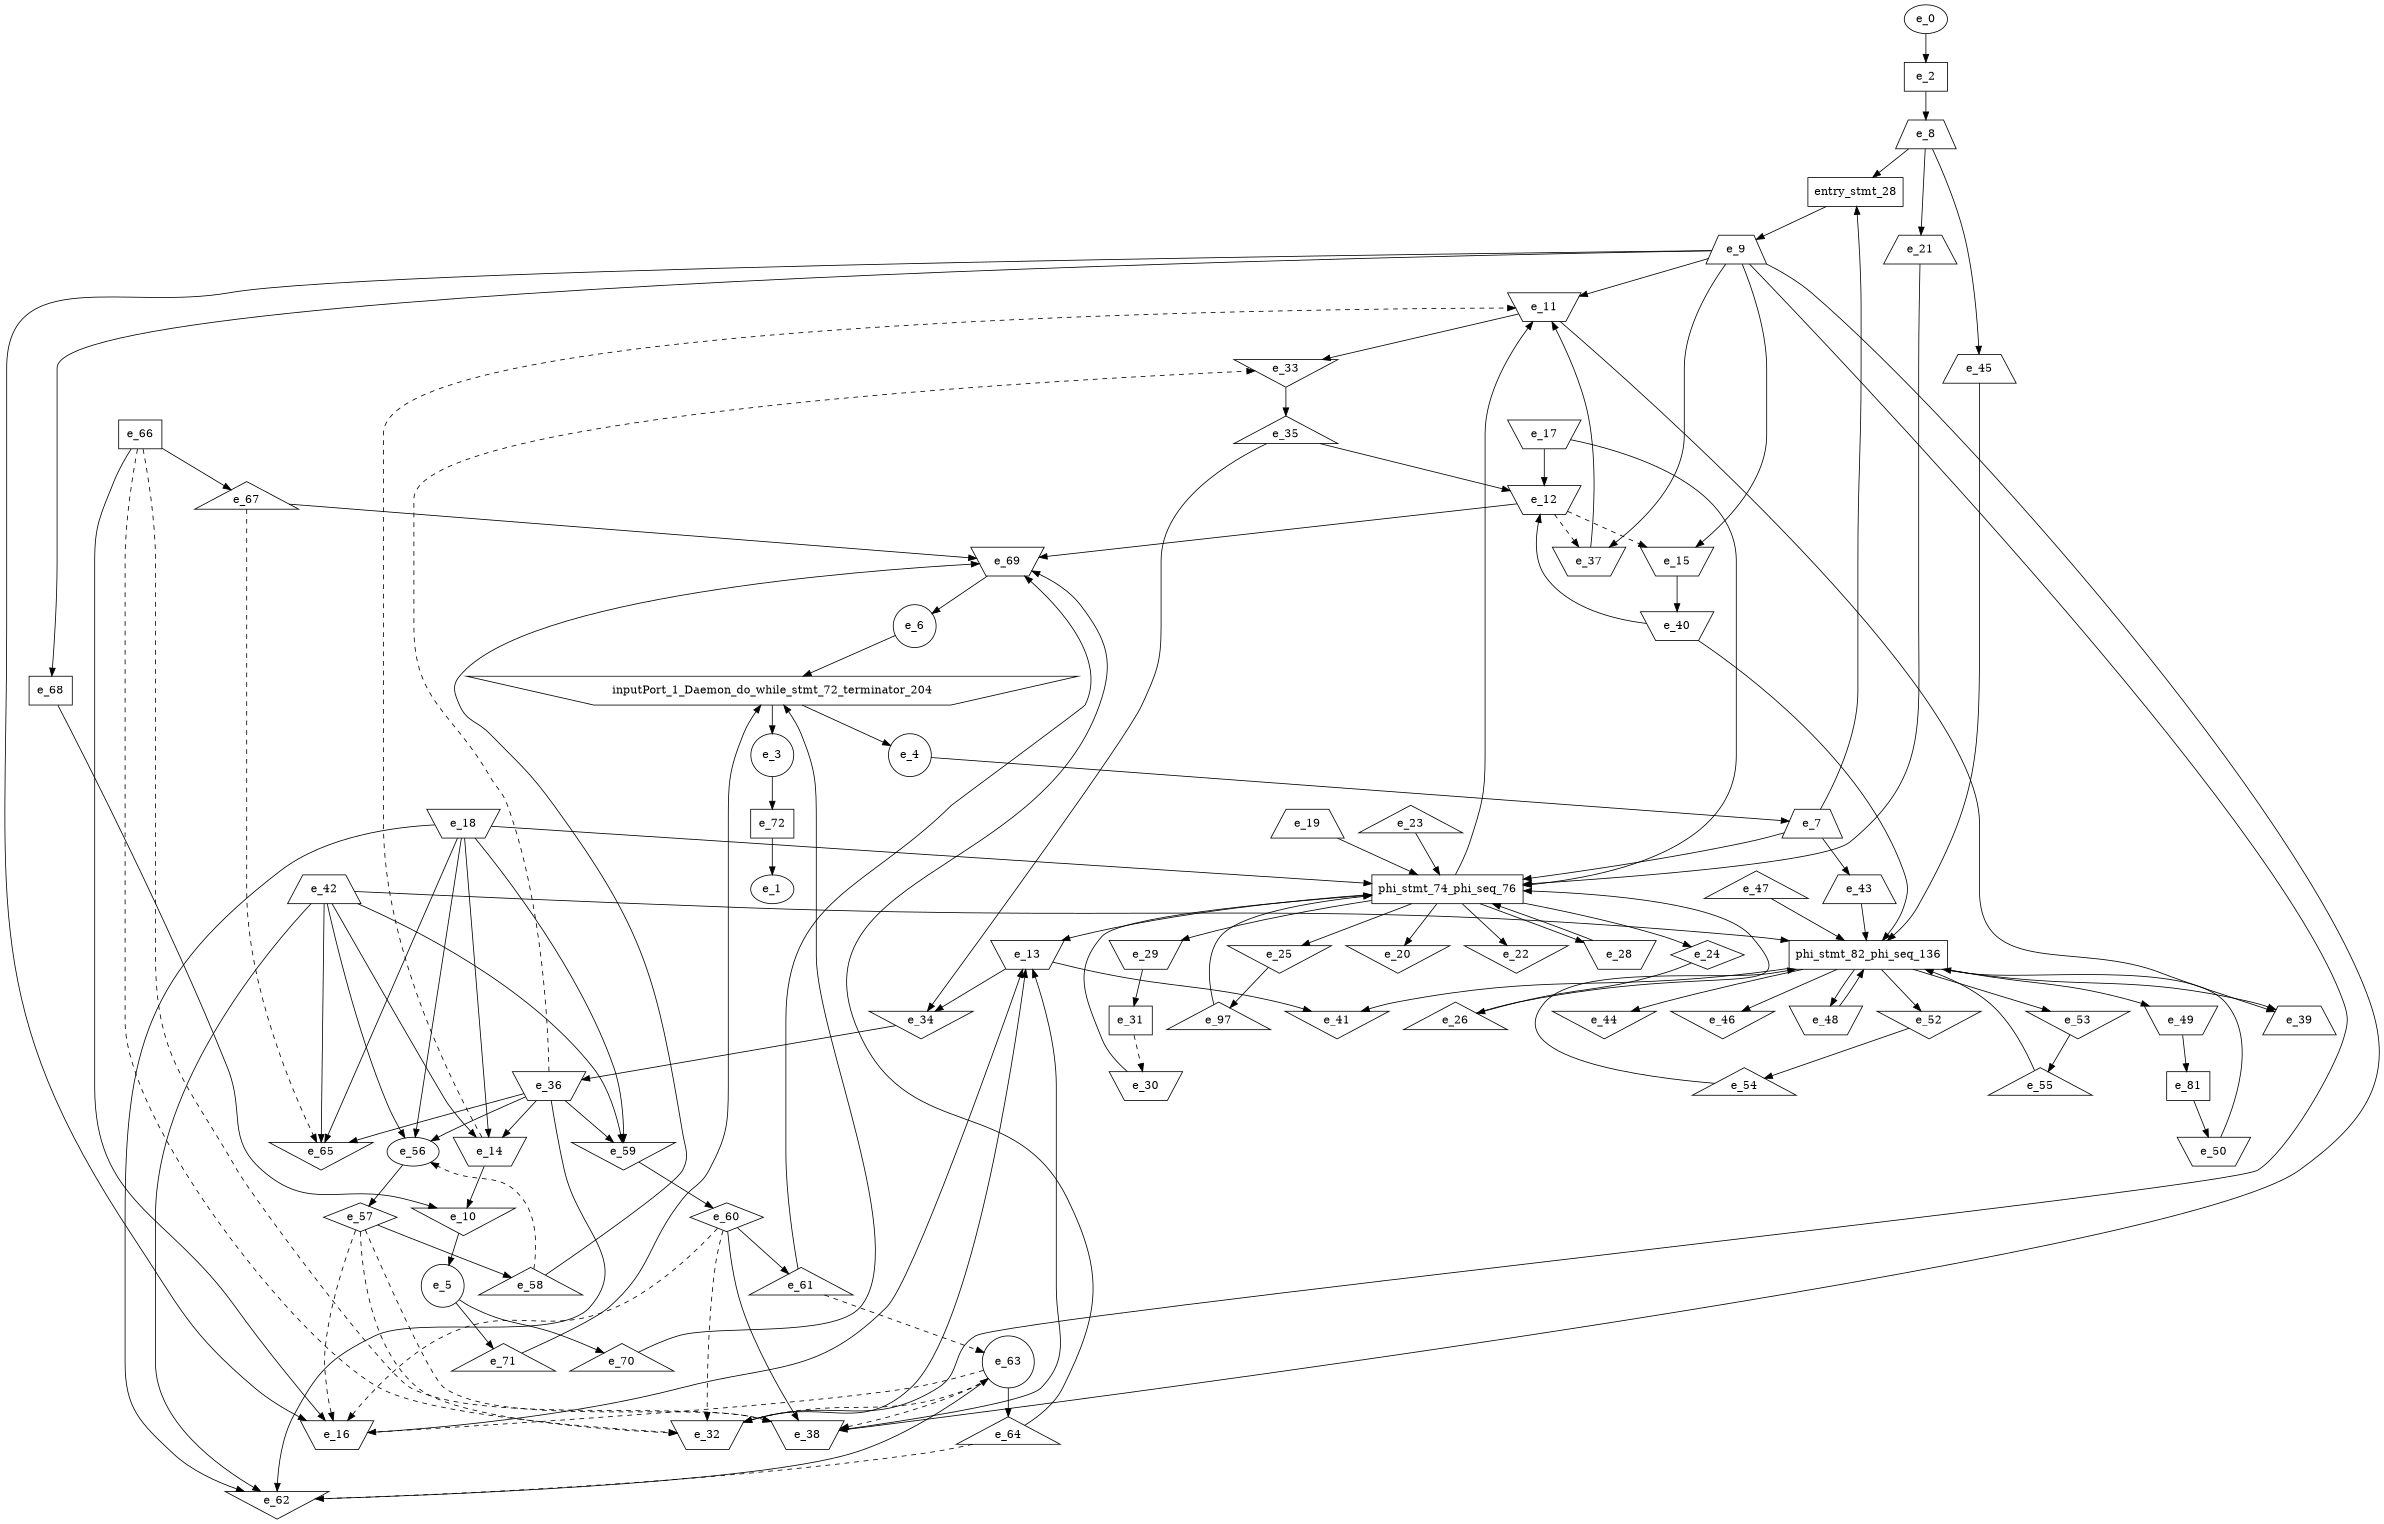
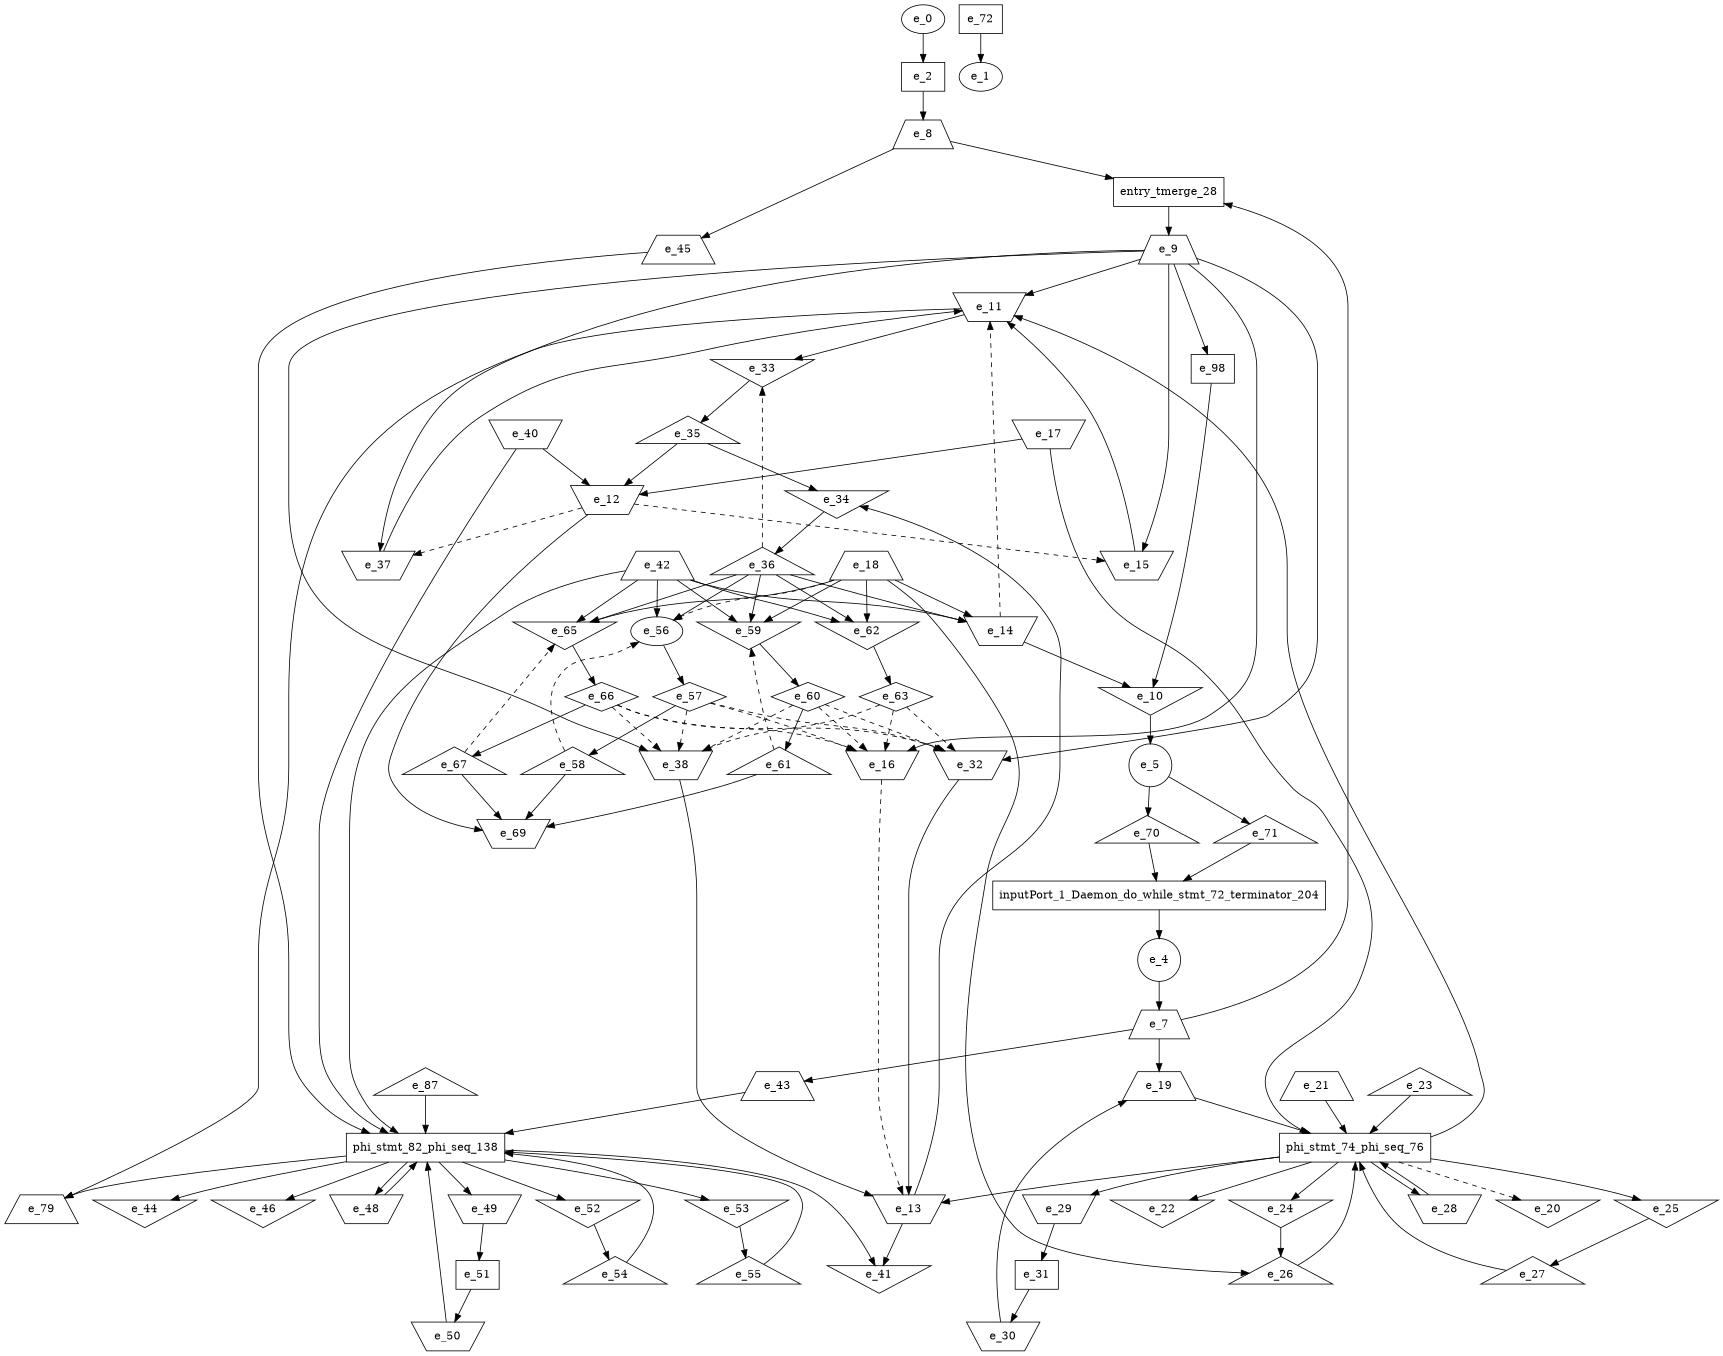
edge "e_8" -> "e_21": removed
node "entry_stmt_28": label "entry_stmt_28" -> "entry_tmerge_28"
node "e_66": shape box -> diamond
edge "e_15" -> "e_40": now "e_15" -> "e_11"
node "e_6": removed
edge "e_65" -> "e_66": added
node "e_68": label "e_68" -> "e_98"
node "inputPort_1_Daemon_do_while_stmt_72_terminator_204": shape invtrapezium -> box
node "e_3": removed
node "e_18": shape invtrapezium -> trapezium
edge "e_18" -> "phi_stmt_74_phi_seq_76": now "e_18" -> "e_26"
edge "e_7" -> "phi_stmt_74_phi_seq_76": now "e_7" -> "e_19"
node "e_47": label "e_47" -> "e_87"
edge "phi_stmt_74_phi_seq_76" -> "e_20": style solid -> dashed
edge "e_30" -> "phi_stmt_74_phi_seq_76": now "e_30" -> "e_19"
node "e_24": shape diamond -> invtriangle
node "phi_stmt_82_phi_seq_136": label "phi_stmt_82_phi_seq_136" -> "phi_stmt_82_phi_seq_138"
edge "e_66" -> "e_16": style solid -> dashed
edge "e_18" -> "e_56": style solid -> dashed
node "e_97": label "e_97" -> "e_27"
node "e_39": label "e_39" -> "e_79"
edge "e_31" -> "e_30": style dashed -> solid
node "e_36": shape invtrapezium -> triangle
node "e_81": label "e_81" -> "e_51"
edge "e_60" -> "e_38": style solid -> dashed
edge "e_61" -> "e_63": now "e_61" -> "e_59"
edge "e_16" -> "e_13": style solid -> dashed
node "e_63": shape circle -> diamond
node "e_64": removed
